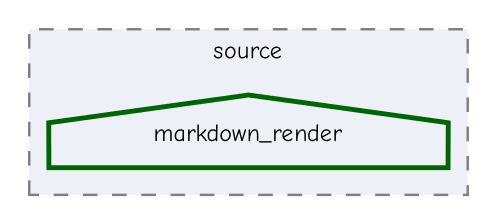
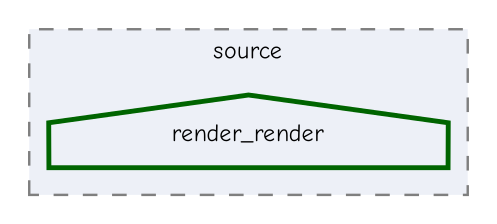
node "markdown_render": label "markdown_render" -> "render_render"
